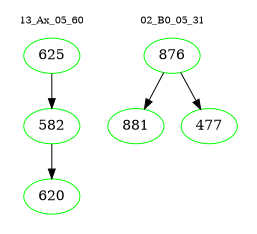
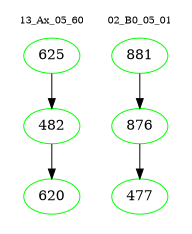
cluster "02_B0_05_31": label "02_B0_05_31" -> "02_B0_05_01"
edge "876" -> "881": reversed
node "582": label "582" -> "482"
